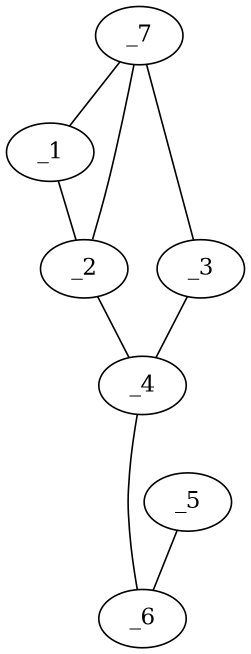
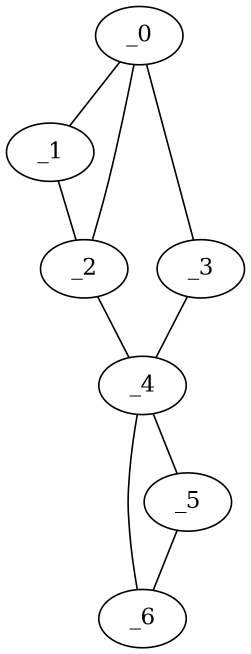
node "_7": label "_7" -> "_0"
edge "_4" -- "_5": added
